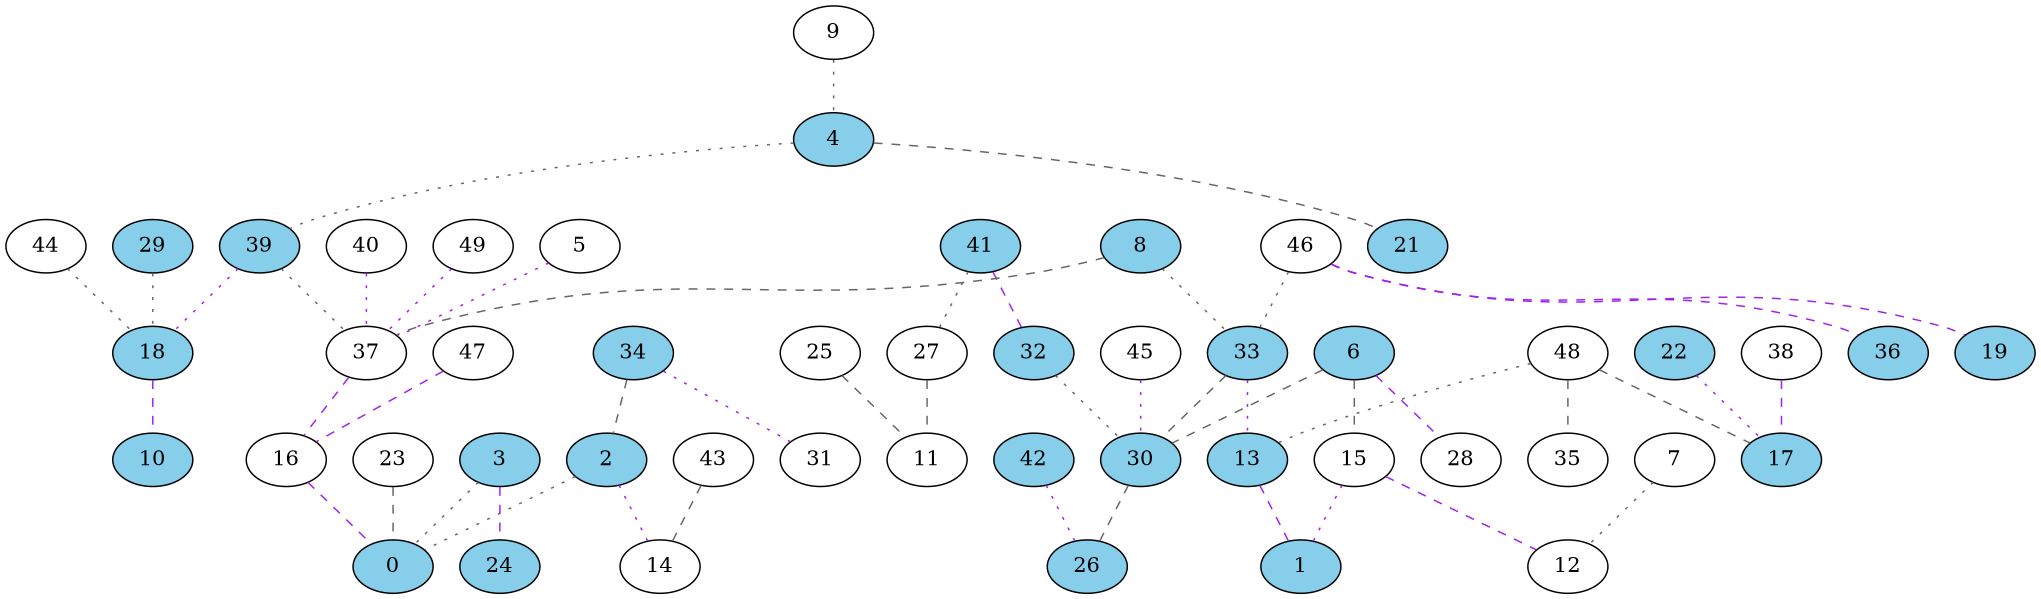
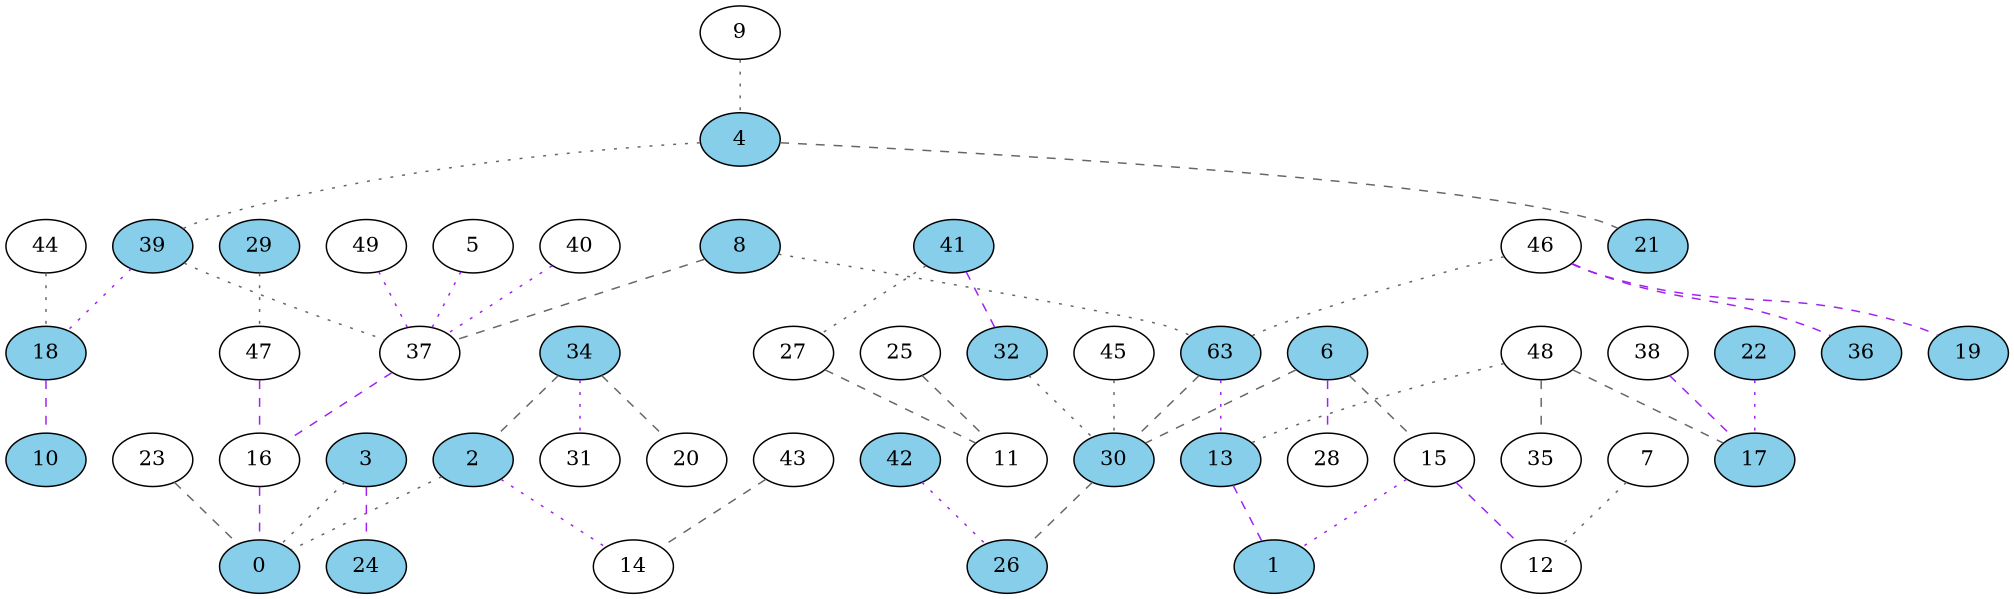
edge "29" -- "18": now "29" -- "47"
node "33": label "33" -> "63"
edge "45" -- "30": color purple -> gray40
node "20": added
